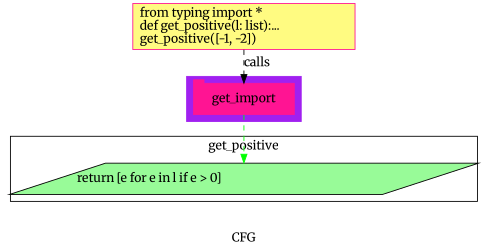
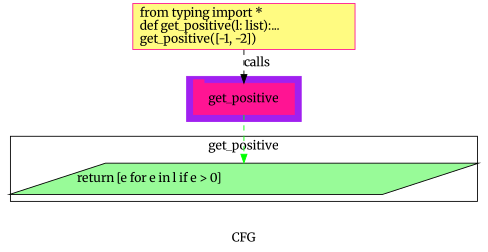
node "get_import": label "get_import" -> "get_positive"
